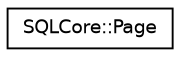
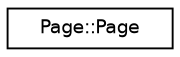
node "SQLCore::Page": label "SQLCore::Page" -> "Page::Page"
